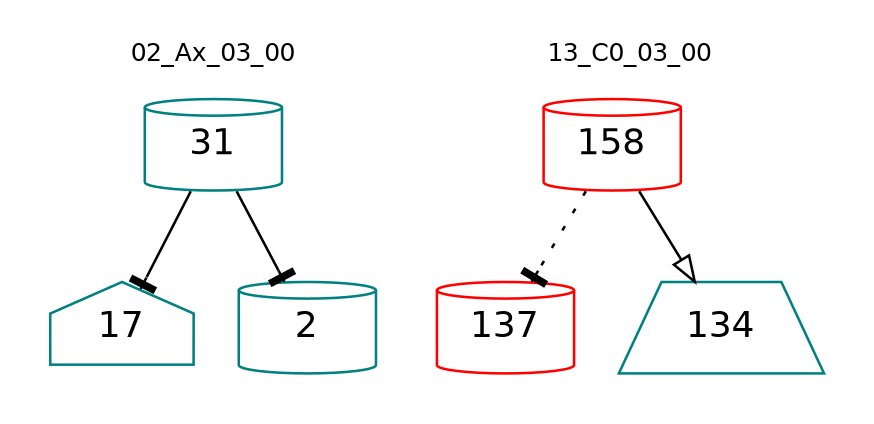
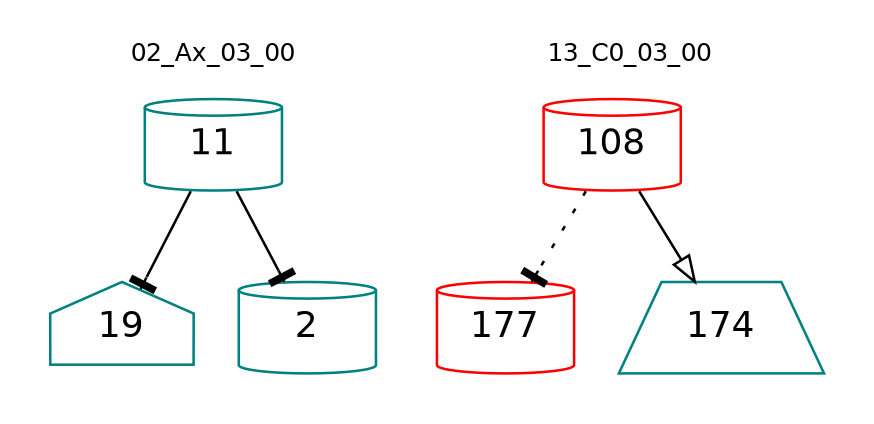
node "31": label "31" -> "11"
node "158": label "158" -> "108"
node "17": label "17" -> "19"
node "137": label "137" -> "177"
node "134": label "134" -> "174"
